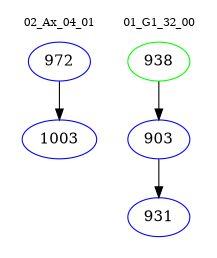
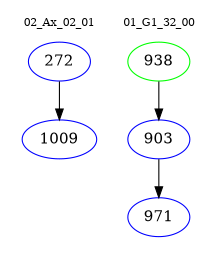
cluster "02_Ax_04_01": label "02_Ax_04_01" -> "02_Ax_02_01"
node "972": label "972" -> "272"
node "1003": label "1003" -> "1009"
node "931": label "931" -> "971"
